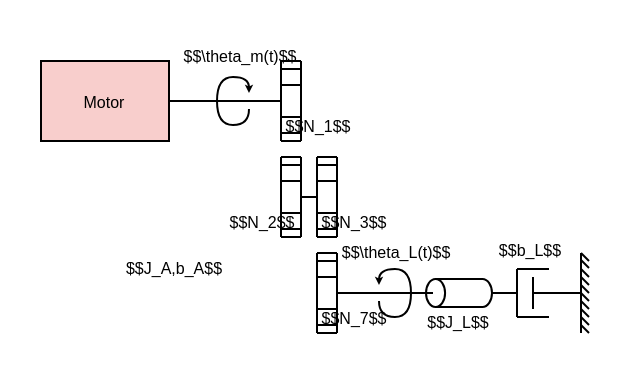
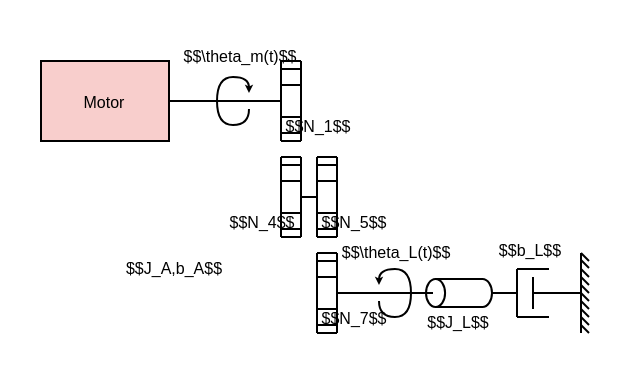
node "$$N_2$$": label "$$N_2$$" -> "$$N_4$$"
node "$$N_3$$": label "$$N_3$$" -> "$$N_5$$"
